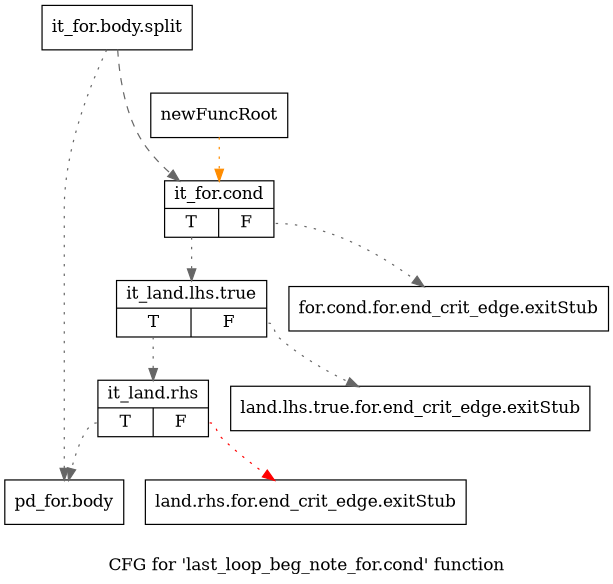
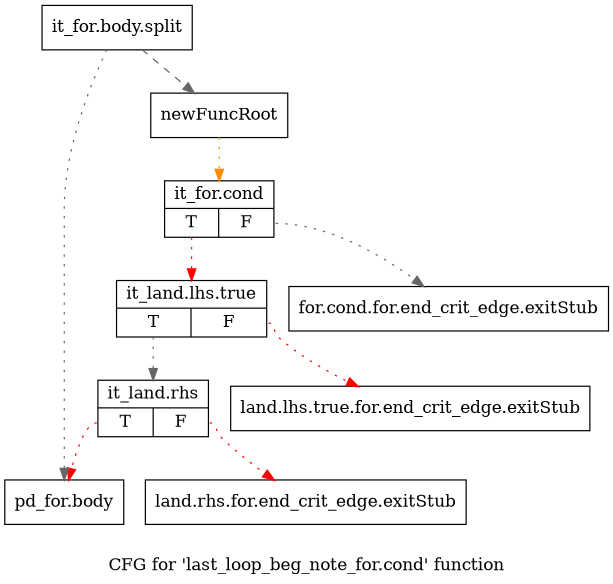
edge "it_for.body.split" -> "it_for.cond": now "it_for.body.split" -> "newFuncRoot"
edge "it_for.cond" -> "it_land.lhs.true": color gray40 -> red
edge "it_land.lhs.true" -> "land.lhs.true.for.end_crit_edge.exitStub": color gray40 -> red
edge "it_land.rhs" -> "pd_for.body": color gray40 -> red
